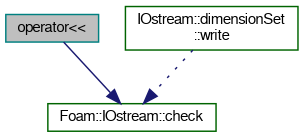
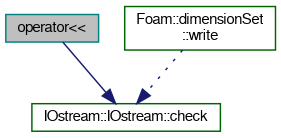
node "IOstream::dimensionSet ::write": label "IOstream::dimensionSet ::write" -> "Foam::dimensionSet ::write"
node "Foam::IOstream::check": label "Foam::IOstream::check" -> "IOstream::IOstream::check"
